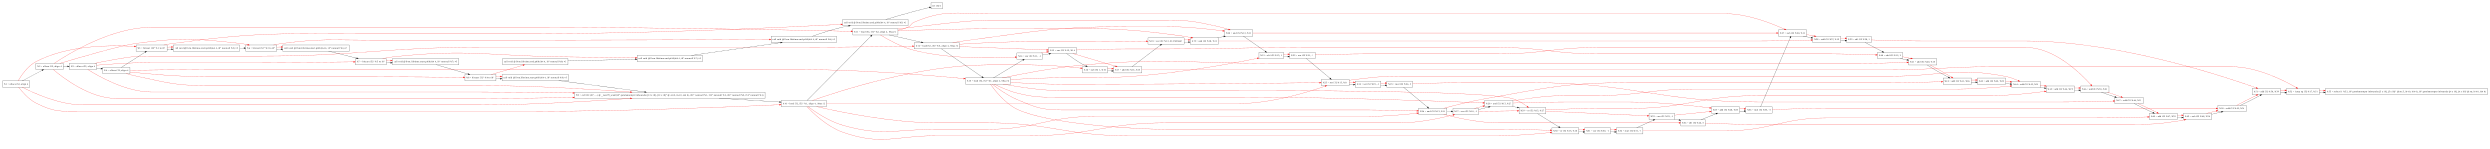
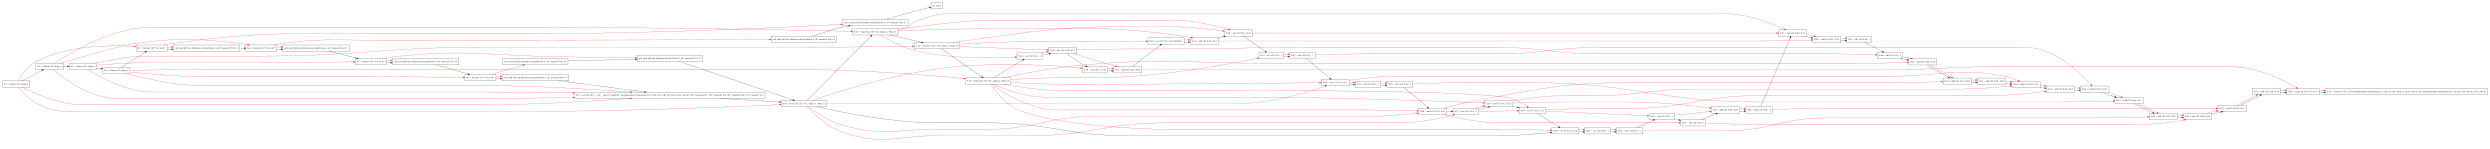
edge "%39 = shl i32 %38, 1" -> "%51 = add i32 %50, %39": removed
edge "call void @llvm.lifetime.end.p0i8(i64 4, i8* nonnull %7) #5" -> "call void @llvm.lifetime.end.p0i8(i64 4, i8* nonnull %6) #5": now "call void @llvm.lifetime.end.p0i8(i64 4, i8* nonnull %7) #5" -> "%10 = load i32, i32* %1, align 4, !tbaa !2"
edge "%10 = load i32, i32* %1, align 4, !tbaa !2" -> "%30 = or i32 %13, %10": color red -> black
